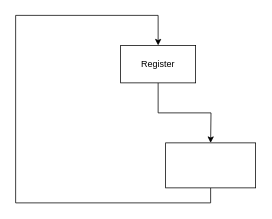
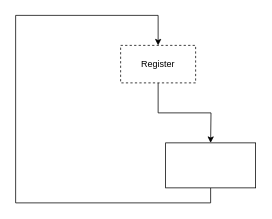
node "Register": style solid -> dashed
